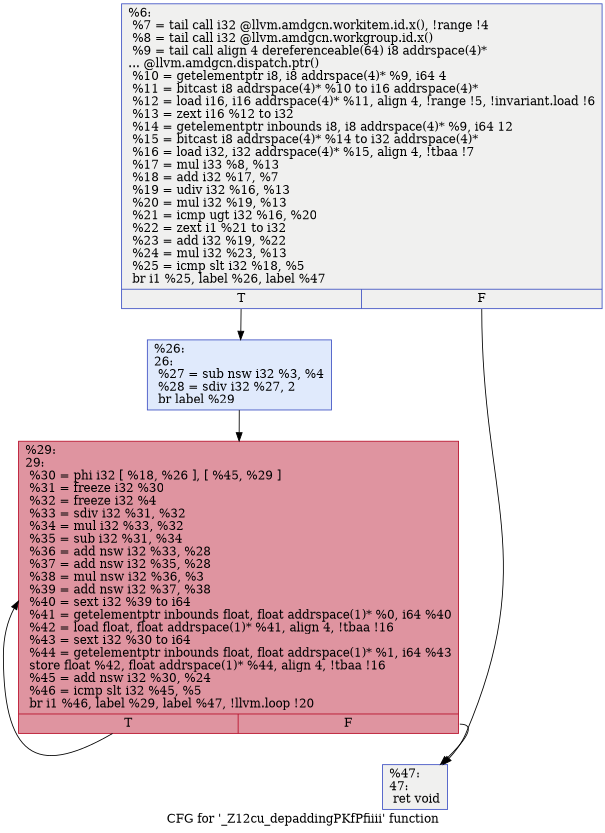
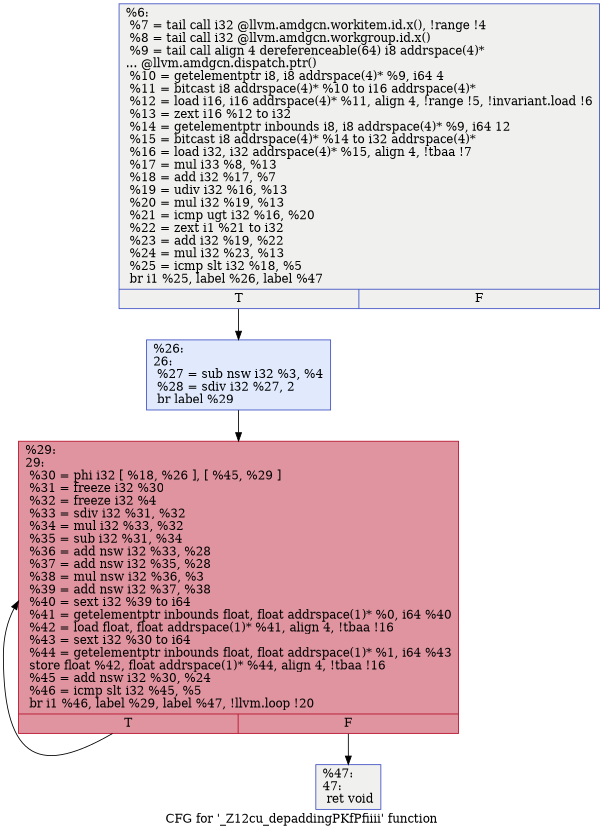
edge "%6:" -> "%47:": removed
